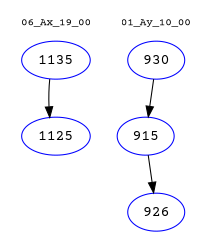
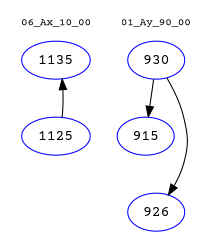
cluster "06_Ax_19_00": label "06_Ax_19_00" -> "06_Ax_10_00"
cluster "01_Ay_10_00": label "01_Ay_10_00" -> "01_Ay_90_00"
edge "1135" -> "1125": reversed
edge "915" -> "926": now "930" -> "926"
